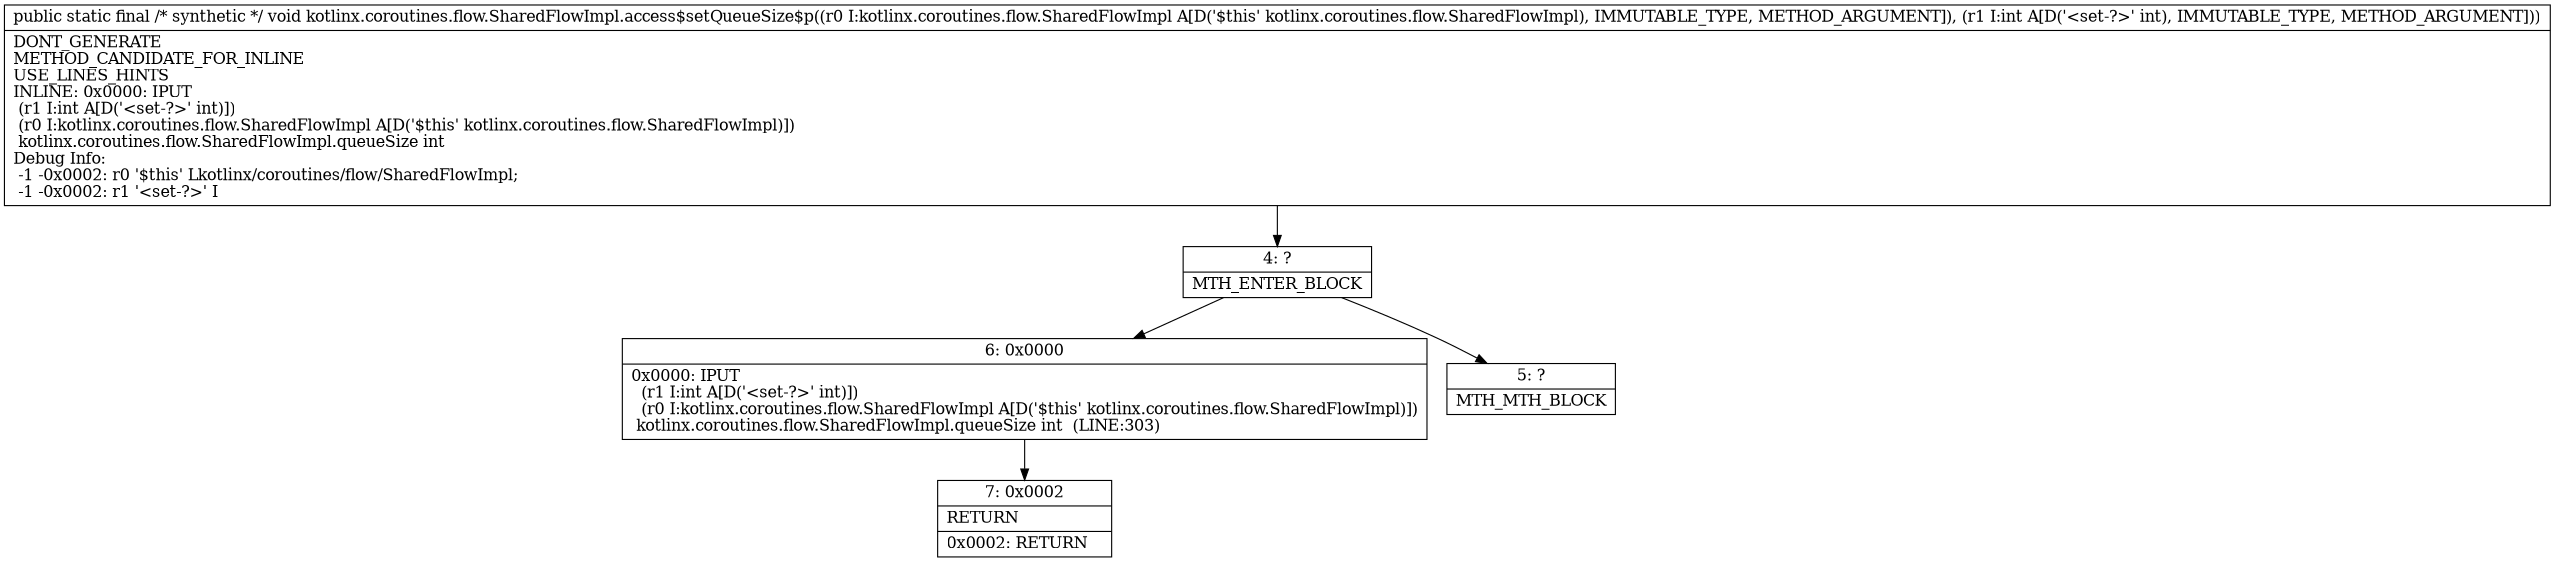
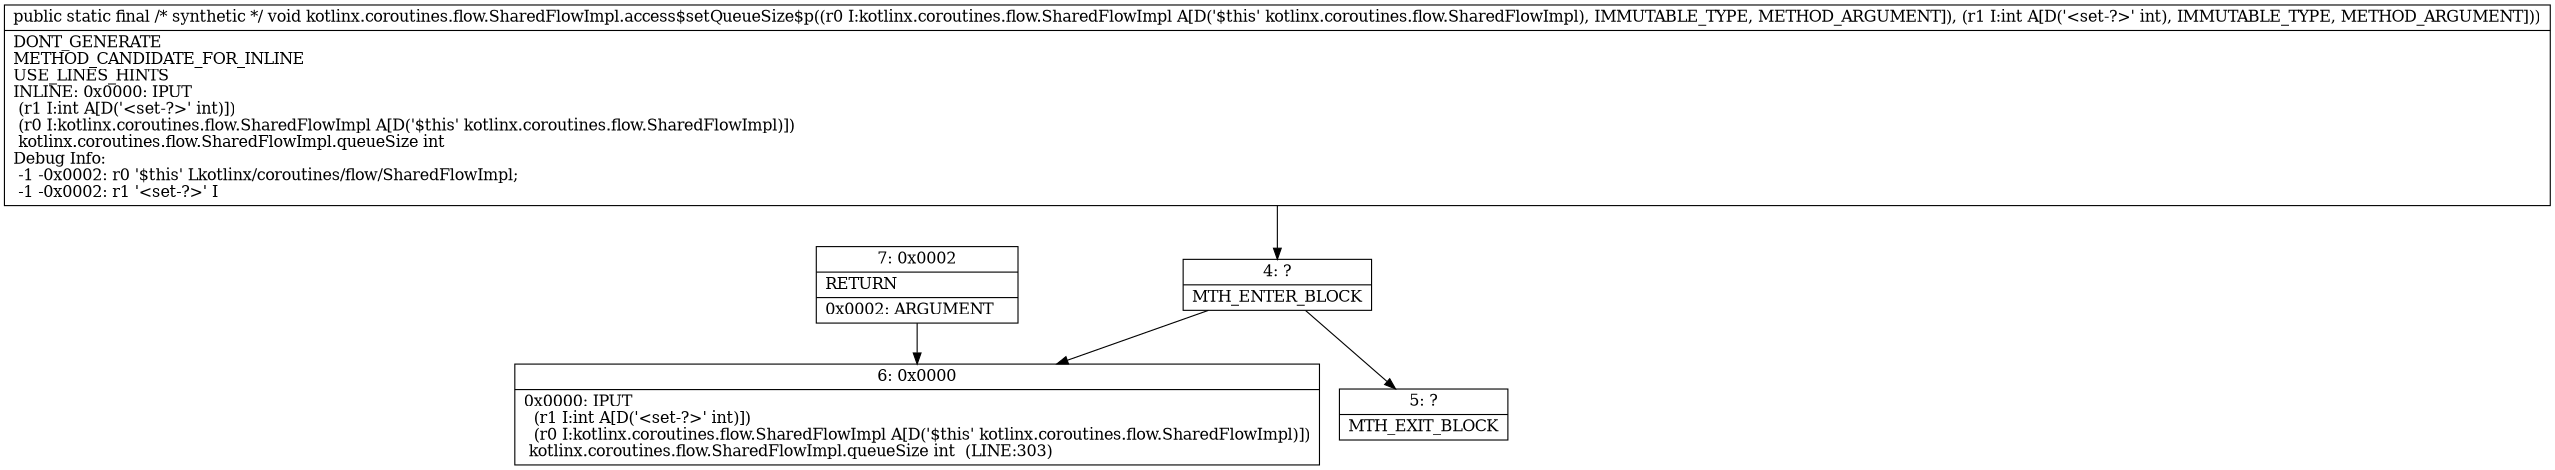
node "5: ?": text "MTH_MTH_BLOCK" -> "MTH_EXIT_BLOCK"
edge "6: 0x0000" -> "7: 0x0002": reversed
node "7: 0x0002": text "0x0002: RETURN" -> "0x0002: ARGUMENT"
